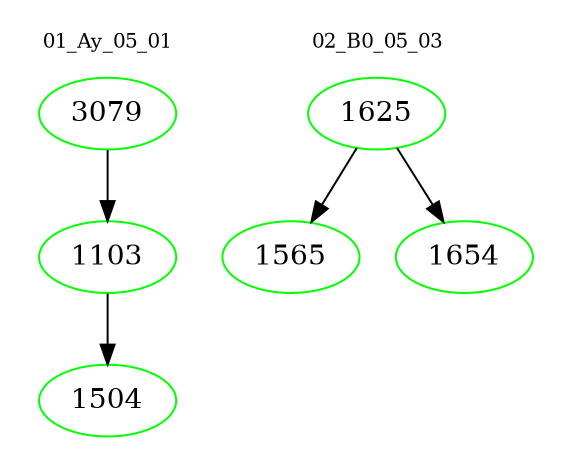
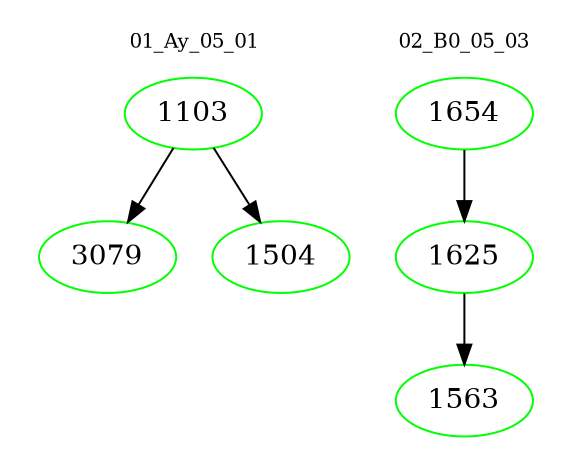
edge "3079" -> "1103": reversed
edge "1625" -> "1654": reversed
node "1565": label "1565" -> "1563"
